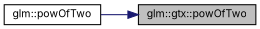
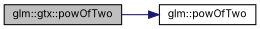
edge "glm::powOfTwo" -> "glm::gtx::powOfTwo": reversed
